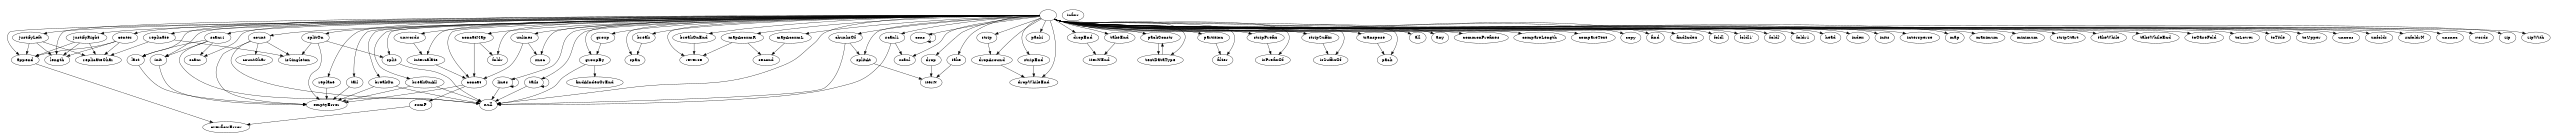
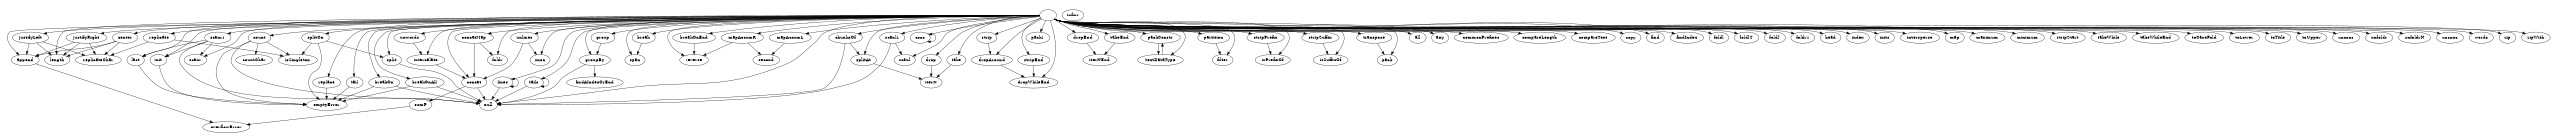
node "foldl1'": label "foldl1'" -> "foldl4'"
edge "concat" -> "emptyError": now "concat" -> "null"
